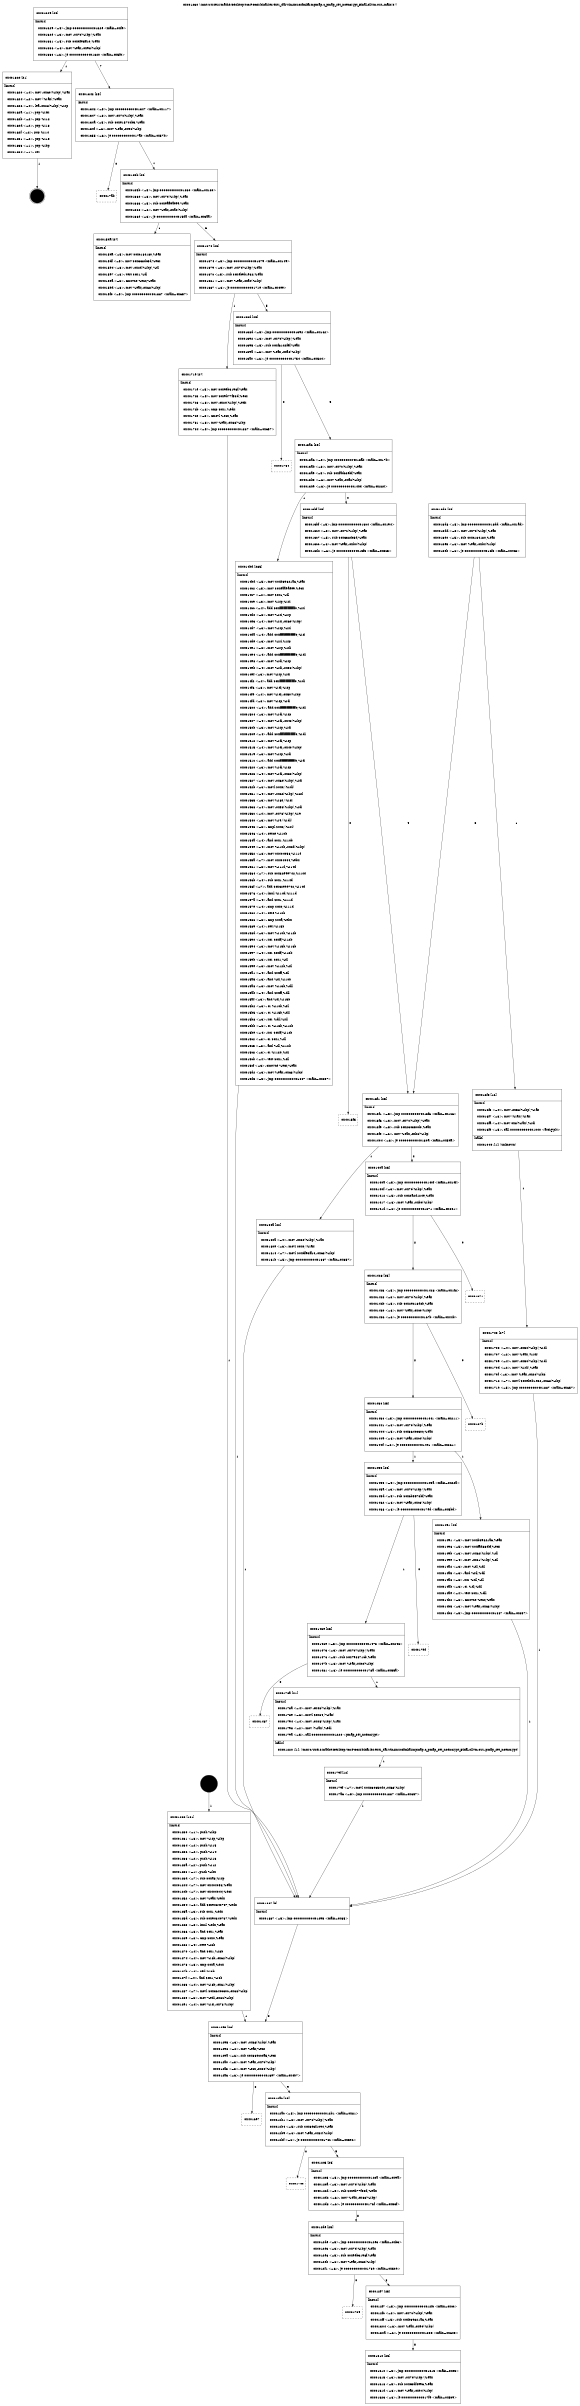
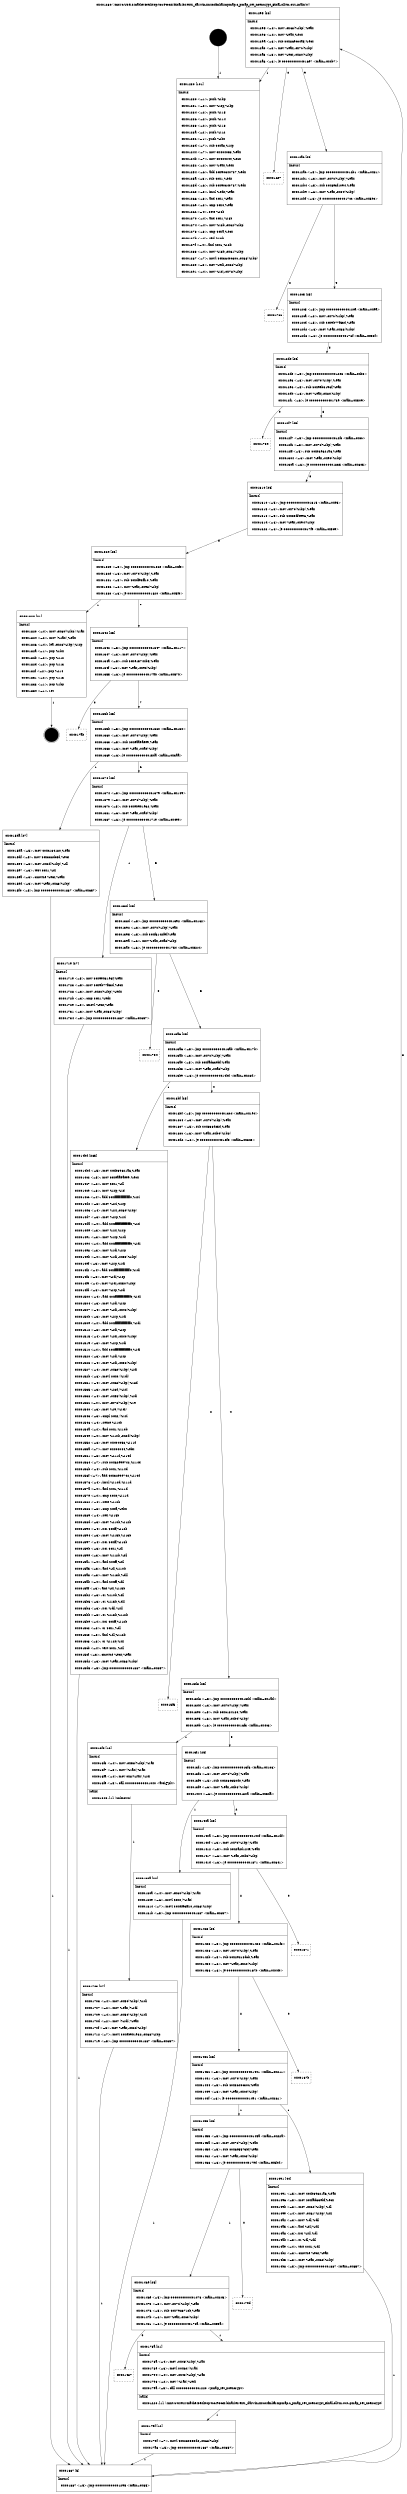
edge "0x401310 [25]" -> "0x401329 [25]": added, label "8"
edge "0x4013bf [25]" -> "0x4013f1 [25]": now "0x4013bf [25]" -> "0x4013d8 [25]"
edge "0x4015da [27]" -> "0x401887 [5]": added, label "1"
edge "0x401230 [101]" -> "0x401295 [23]": reversed
